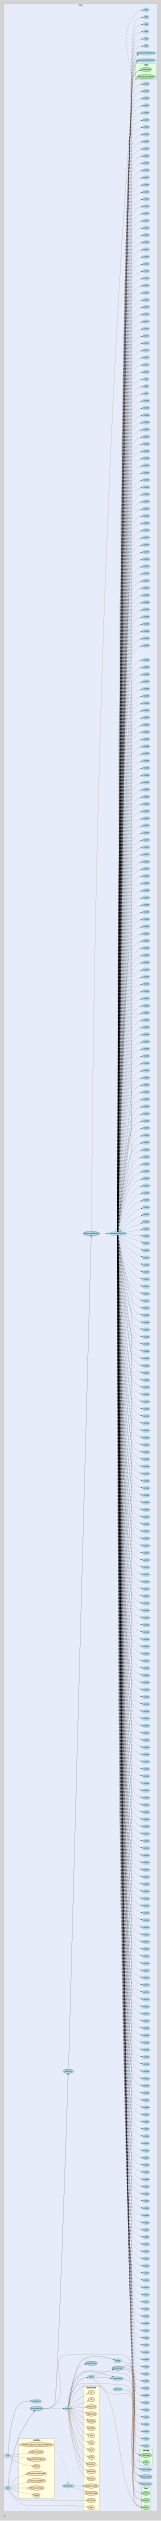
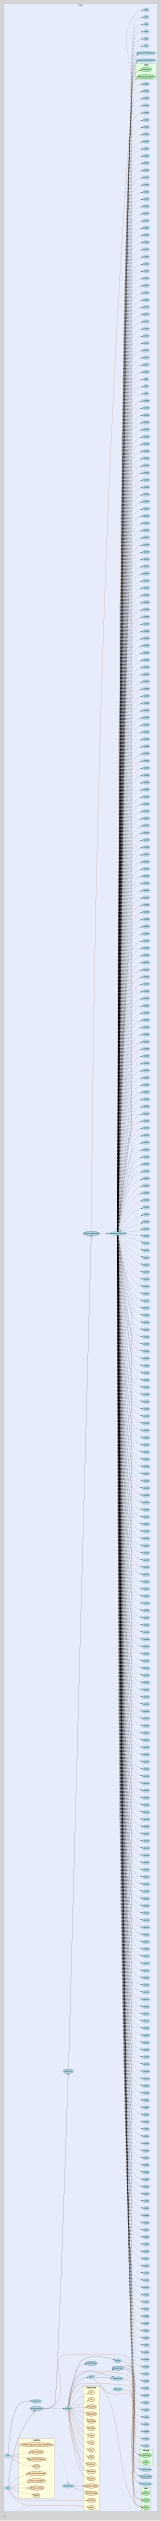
node "init$301": added
